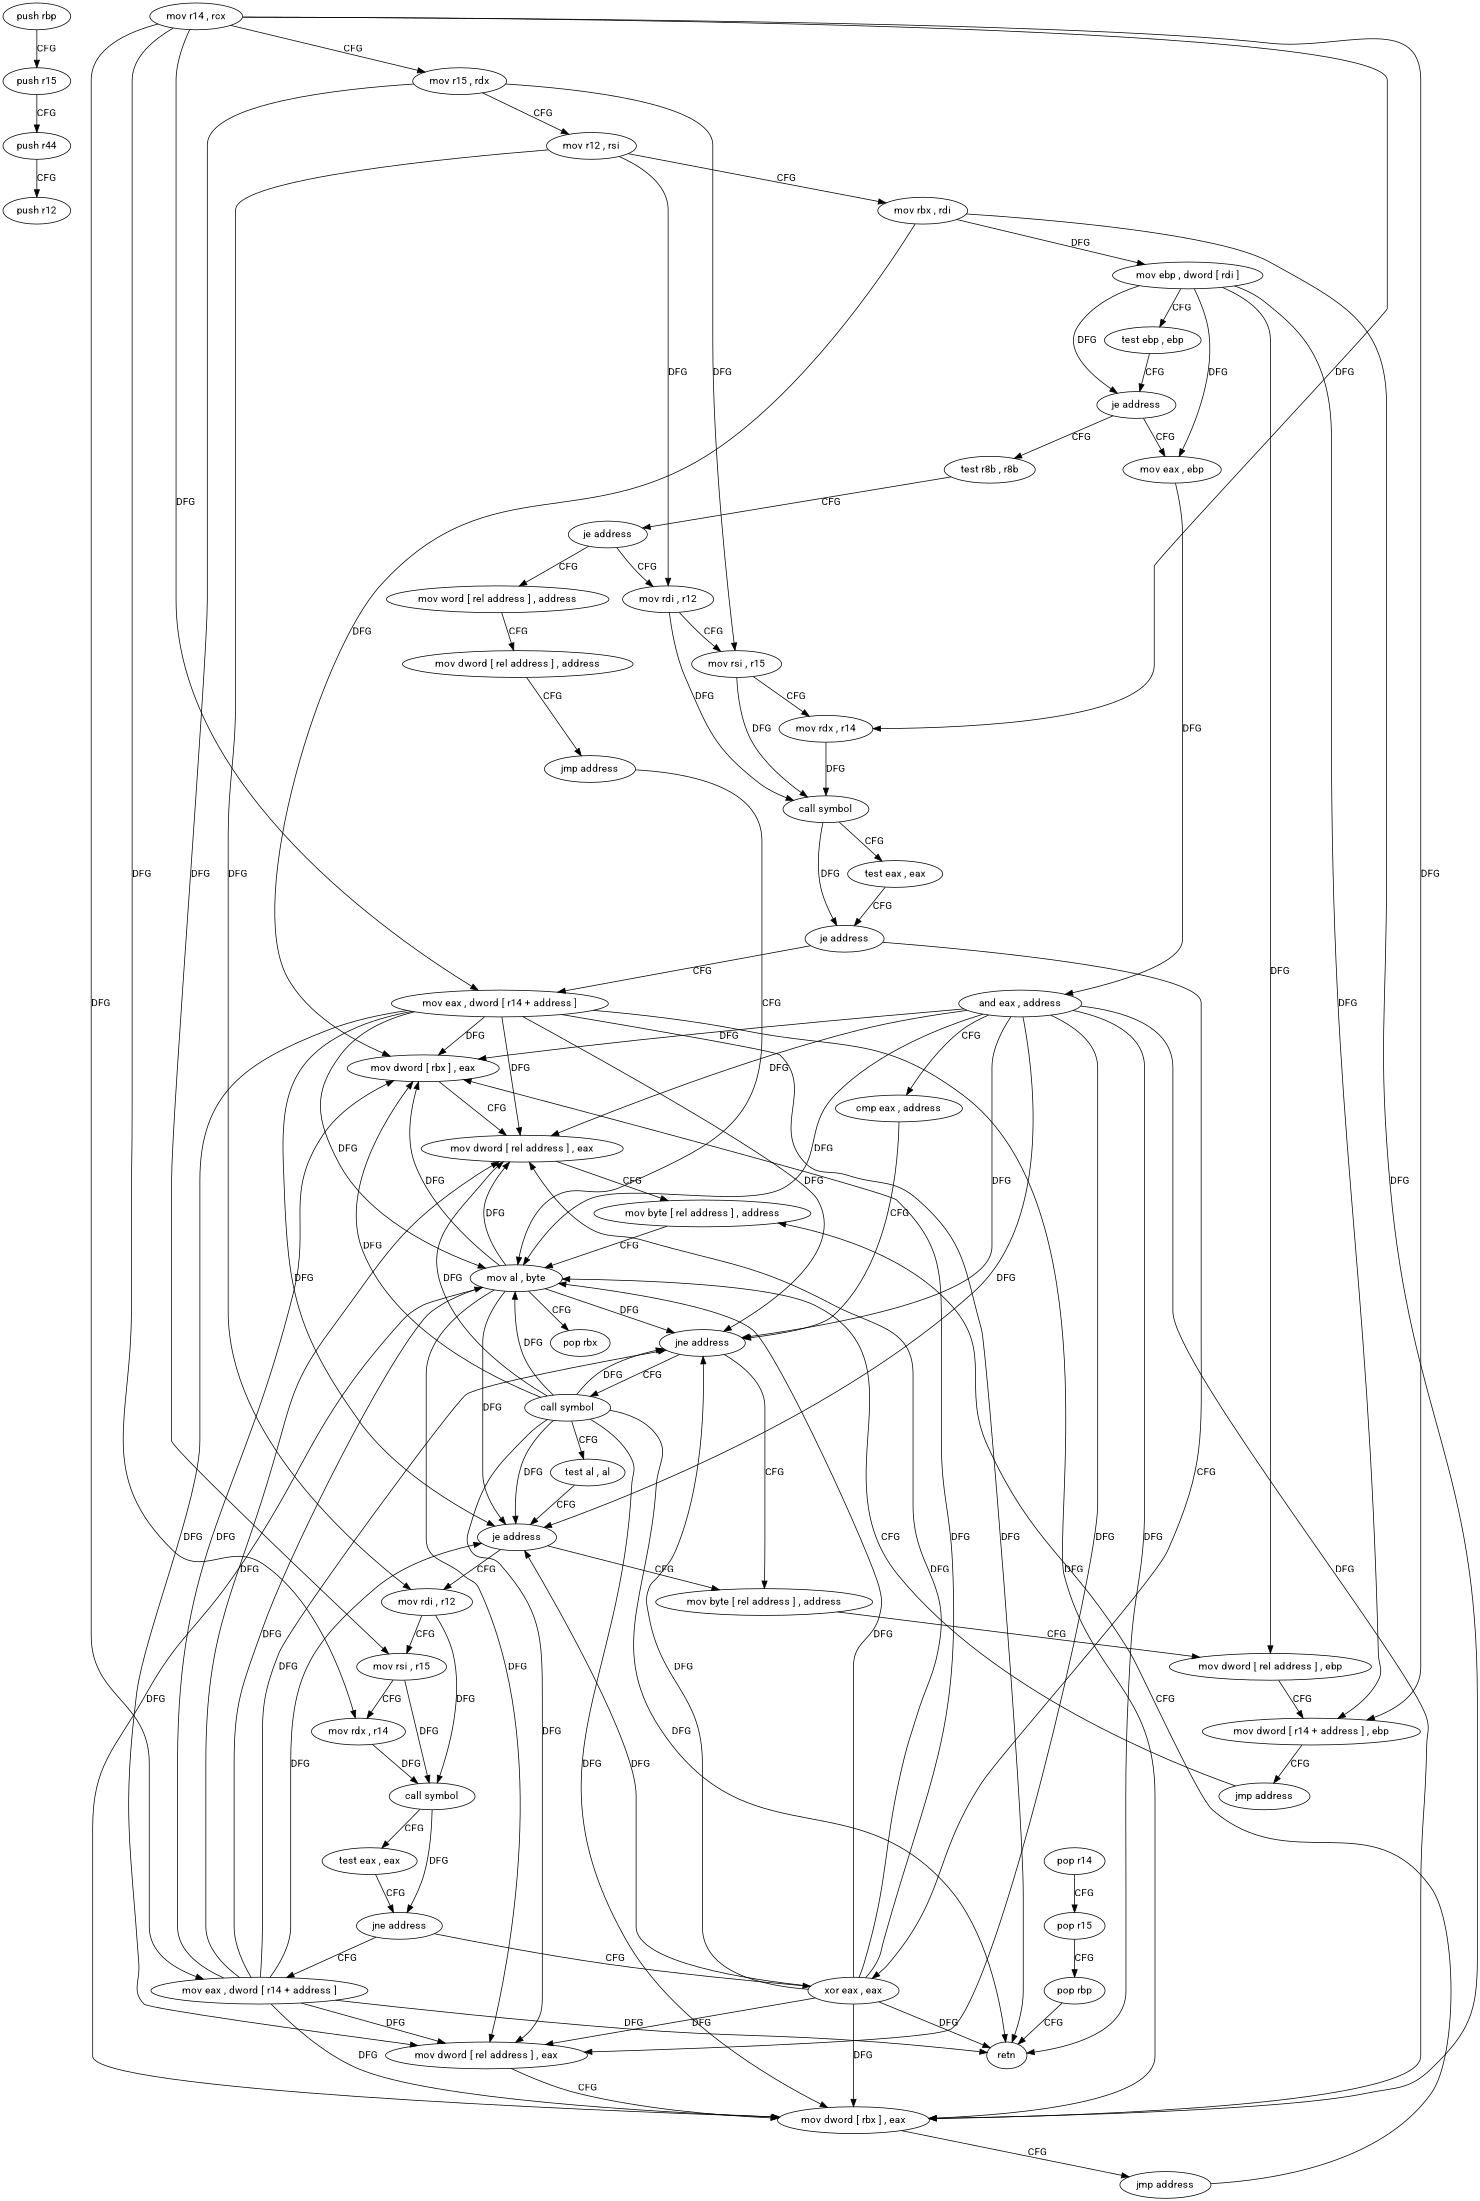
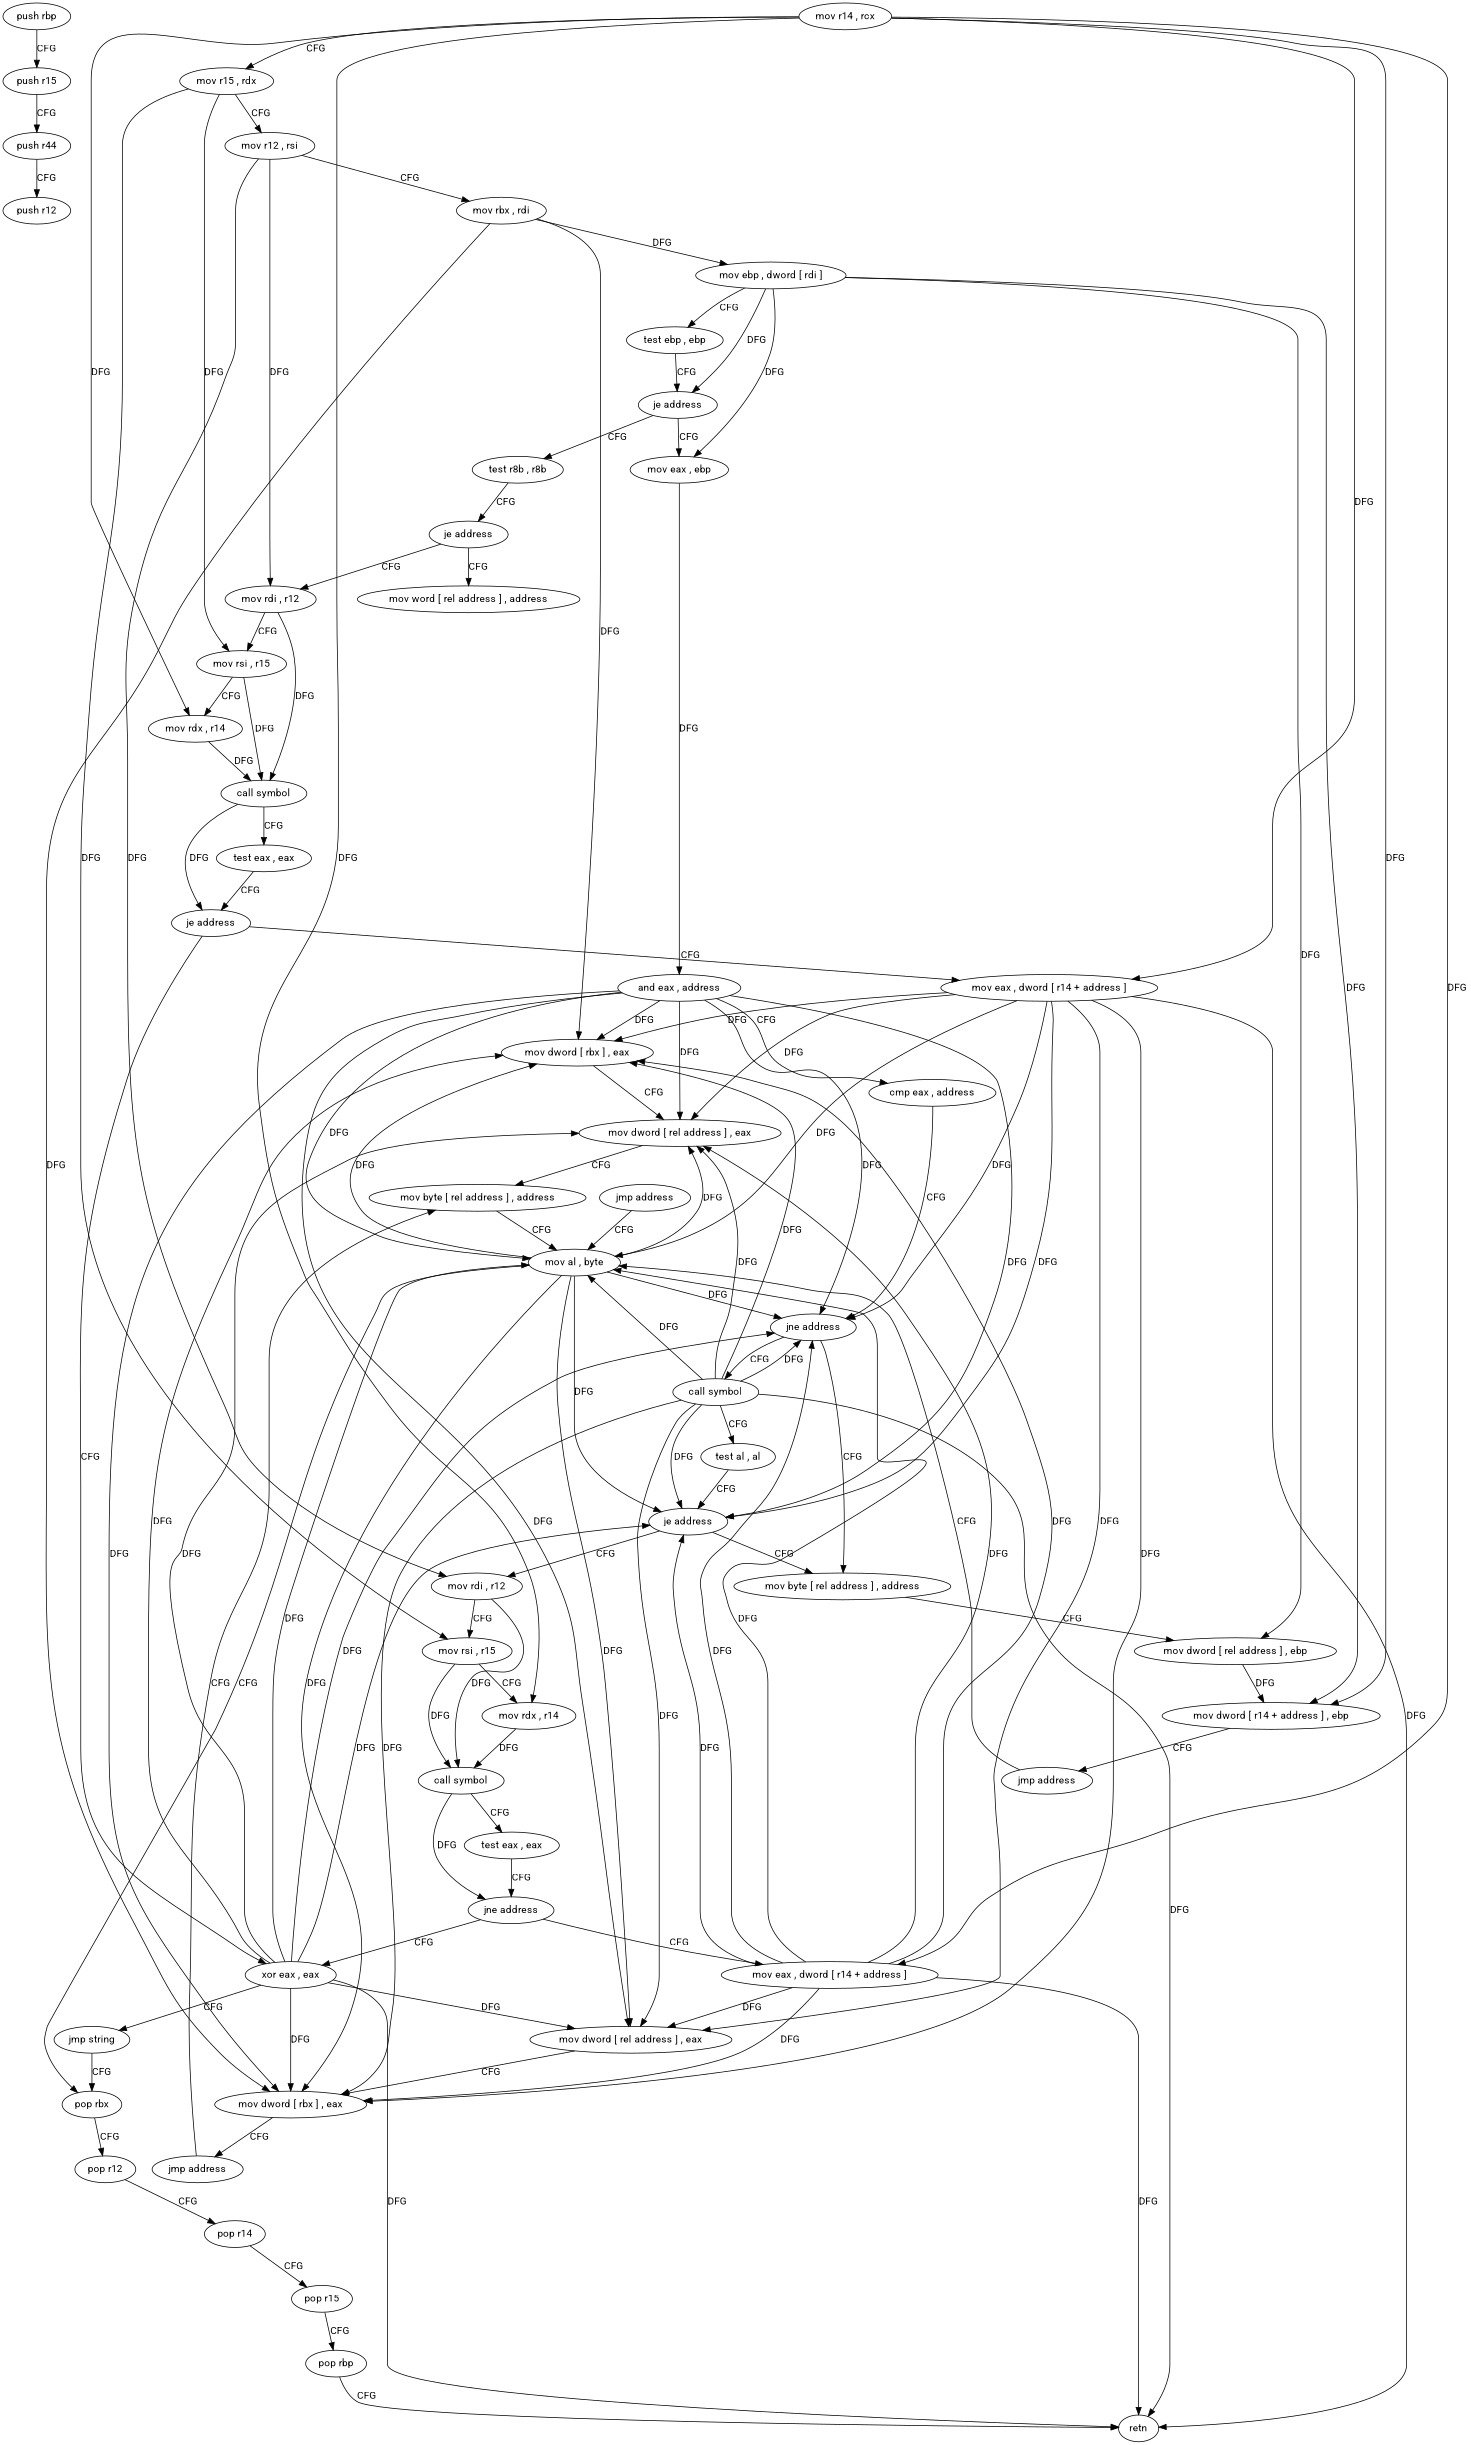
node "mov dword [ rel address ] , address": removed
edge "and eax , address" -> "retn": removed, label "DFG"
edge "mov dword [ rel address ] , ebp" -> "mov dword [ r14 + address ] , ebp": label "CFG" -> "DFG"
node "jmp string": added
node "pop r12": added
